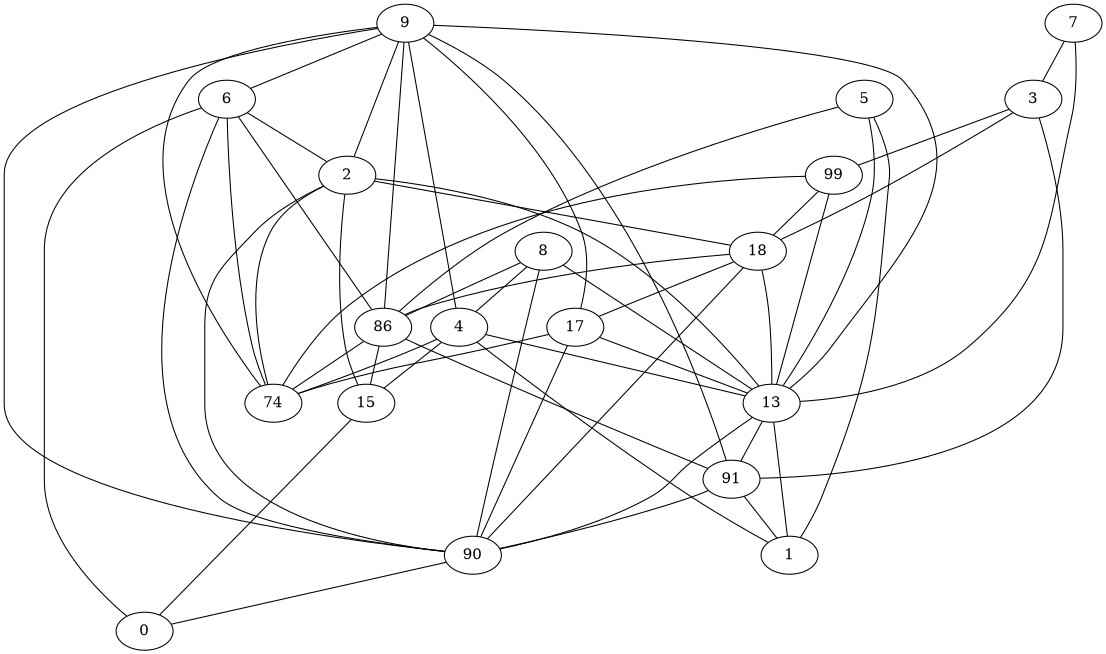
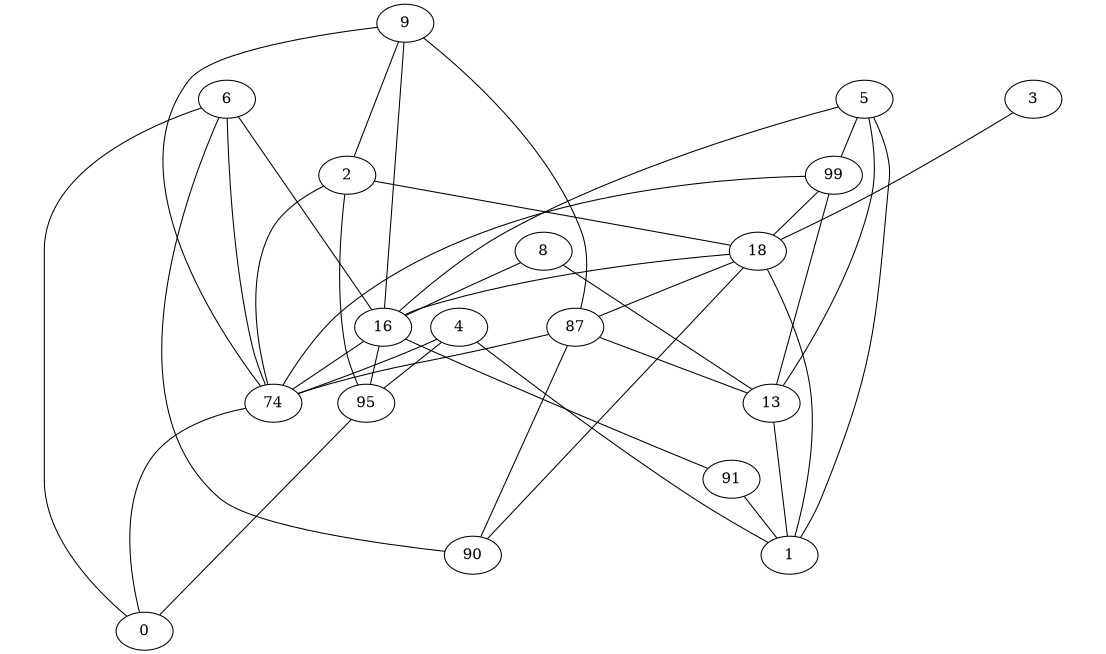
node "7": removed
edge "9" -- "6": removed
edge "9" -- "13": removed
edge "3" -- "99": now "5" -- "99"
edge "6" -- "2": removed
edge "9" -- "4": removed
edge "9" -- "91": removed
edge "2" -- "13": removed
edge "8" -- "4": removed
edge "9" -- "90": removed
node "86": label "86" -> "16"
node "17": label "17" -> "87"
edge "18" -- "13": now "18" -- "1"
edge "4" -- "13": removed
edge "3" -- "91": removed
node "15": label "15" -> "95"
edge "8" -- "90": removed
edge "2" -- "90": removed
edge "13" -- "91": removed
edge "13" -- "90": removed
edge "91" -- "90": removed
edge "90" -- "0": now "74" -- "0"
